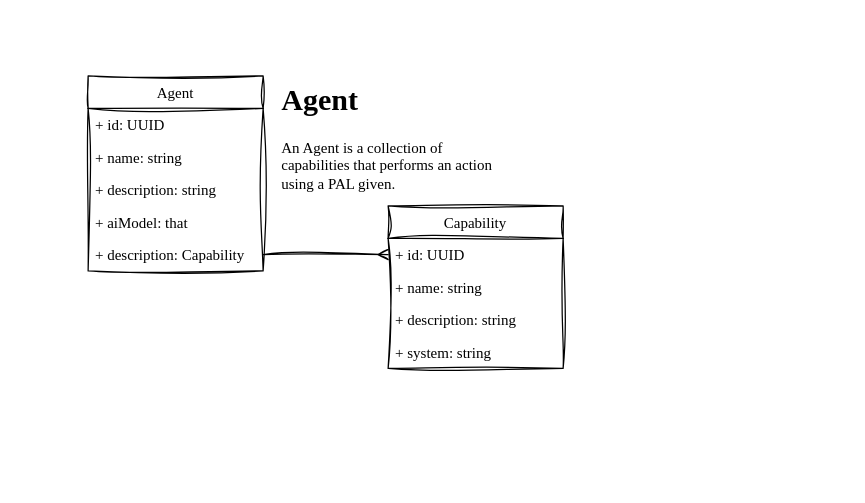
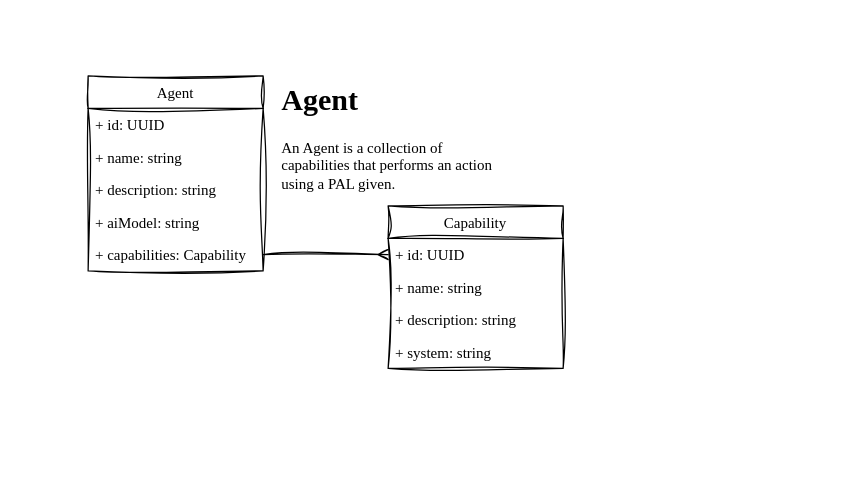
node "+ aiModel: that": label "+ aiModel: that" -> "+ aiModel: string"
node "+ description: Capability": label "+ description: Capability" -> "+ capabilities: Capability"
